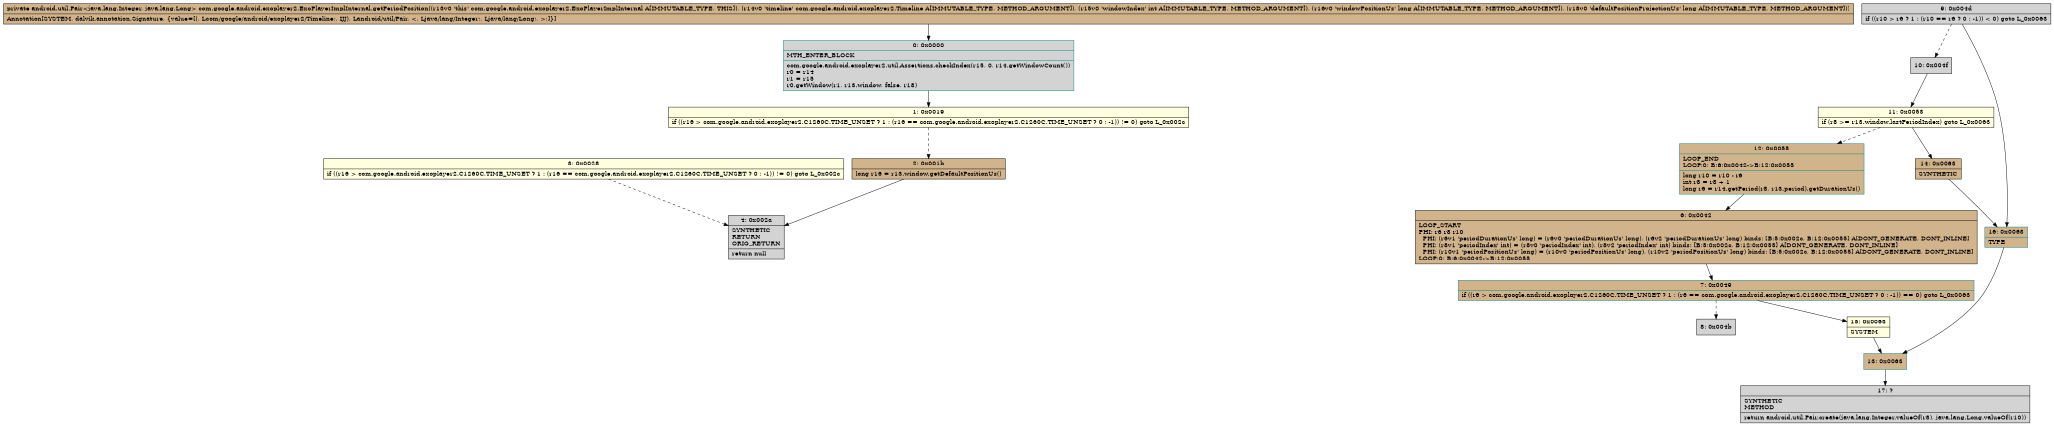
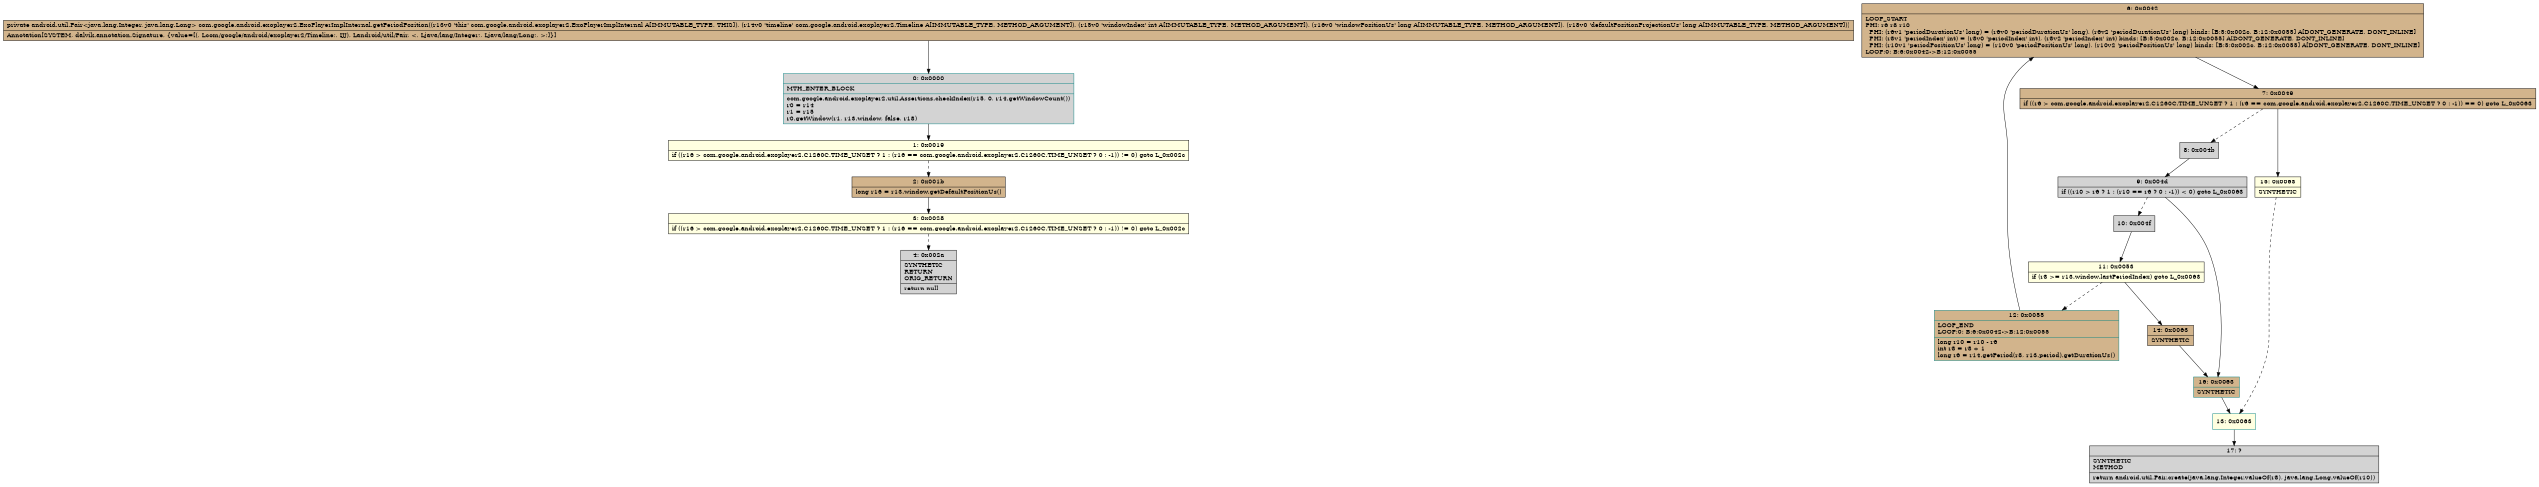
edge "8: 0x004b" -> "9: 0x004d": added
edge "2: 0x001b" -> "4: 0x002a": now "2: 0x001b" -> "3: 0x0028"
node "16: 0x0063": text "TYPE" -> "SYNTHETIC"
node "7: 0x0049": color teal -> black
node "15: 0x0063": text "SYSTEM" -> "SYNTHETIC"
edge "15: 0x0063" -> "13: 0x0063": style solid -> dashed
node "13: 0x0063": fillcolor tan -> lightyellow
